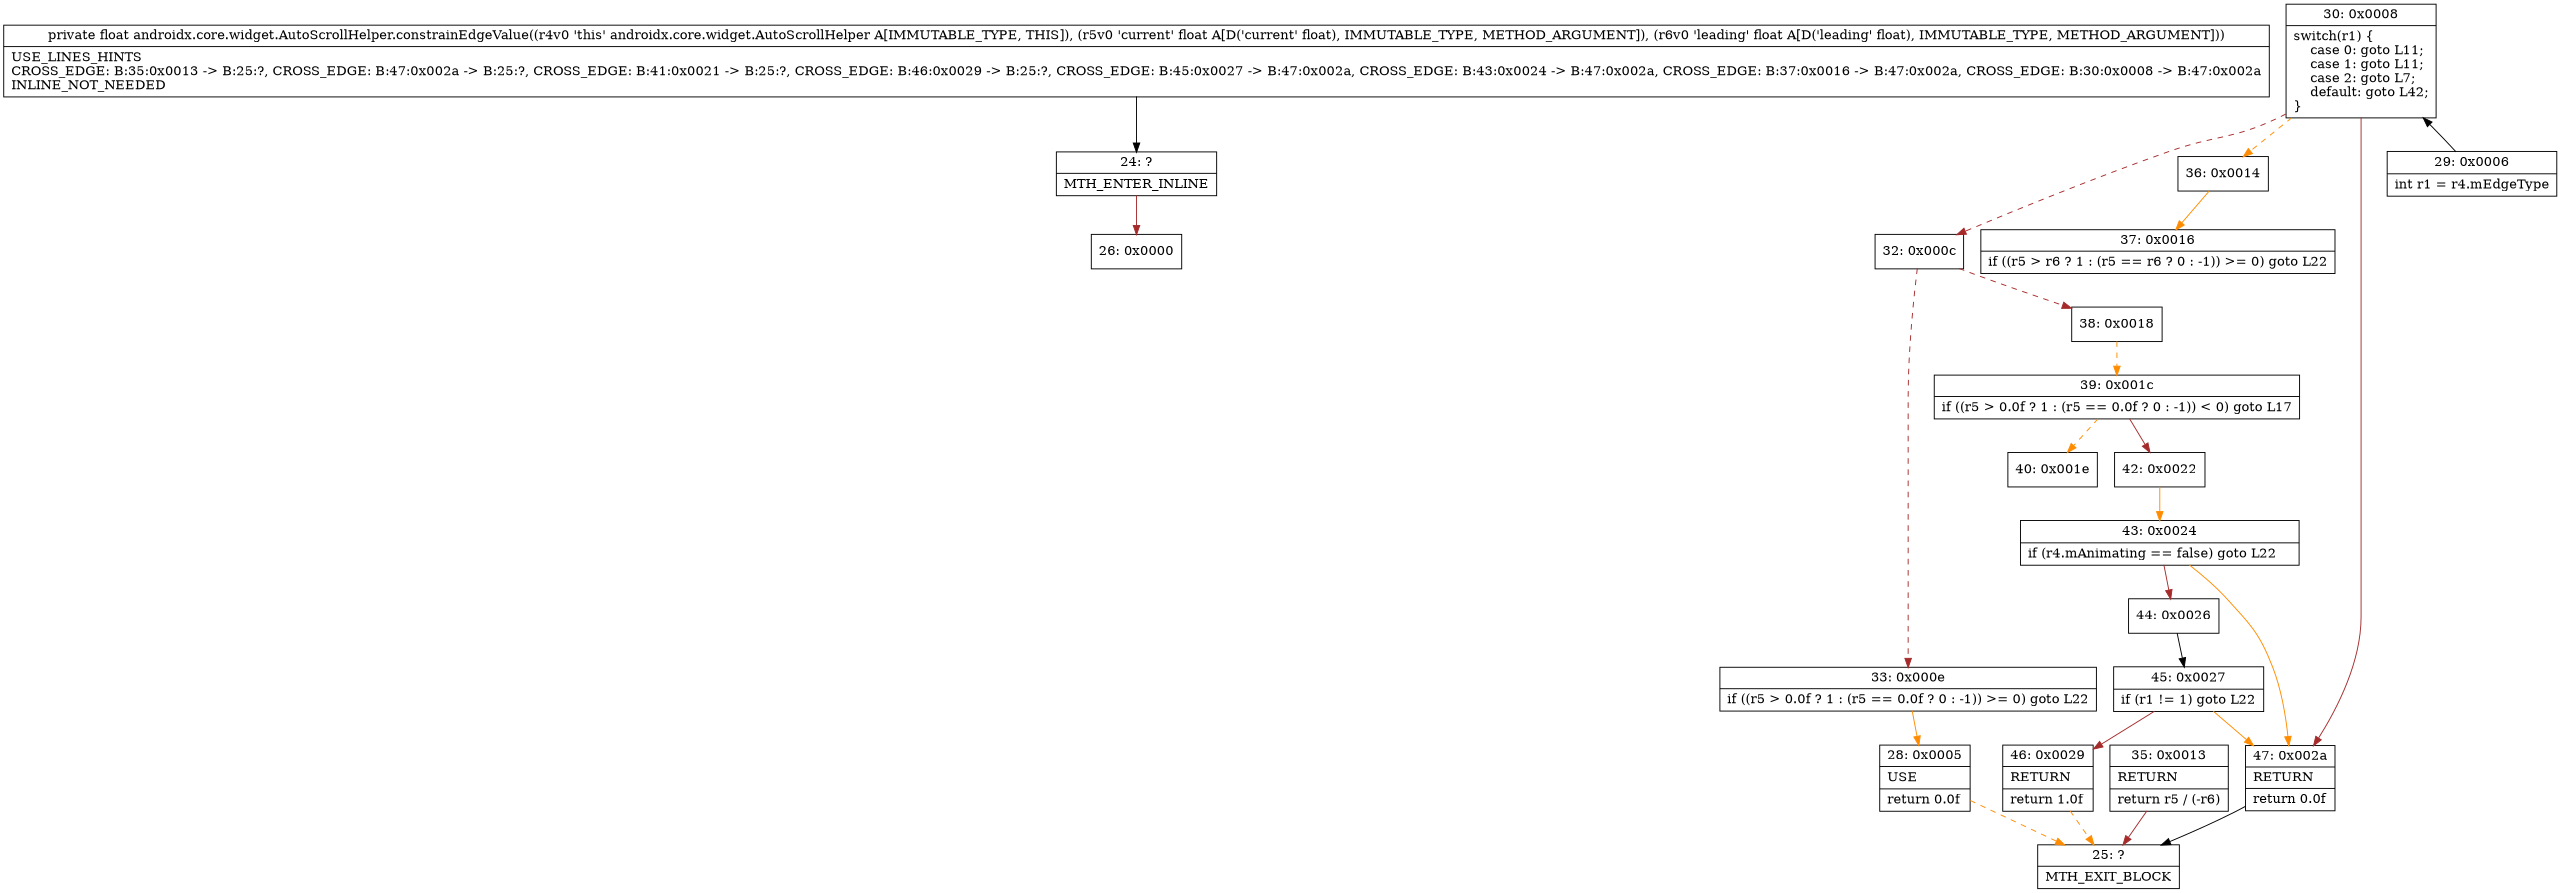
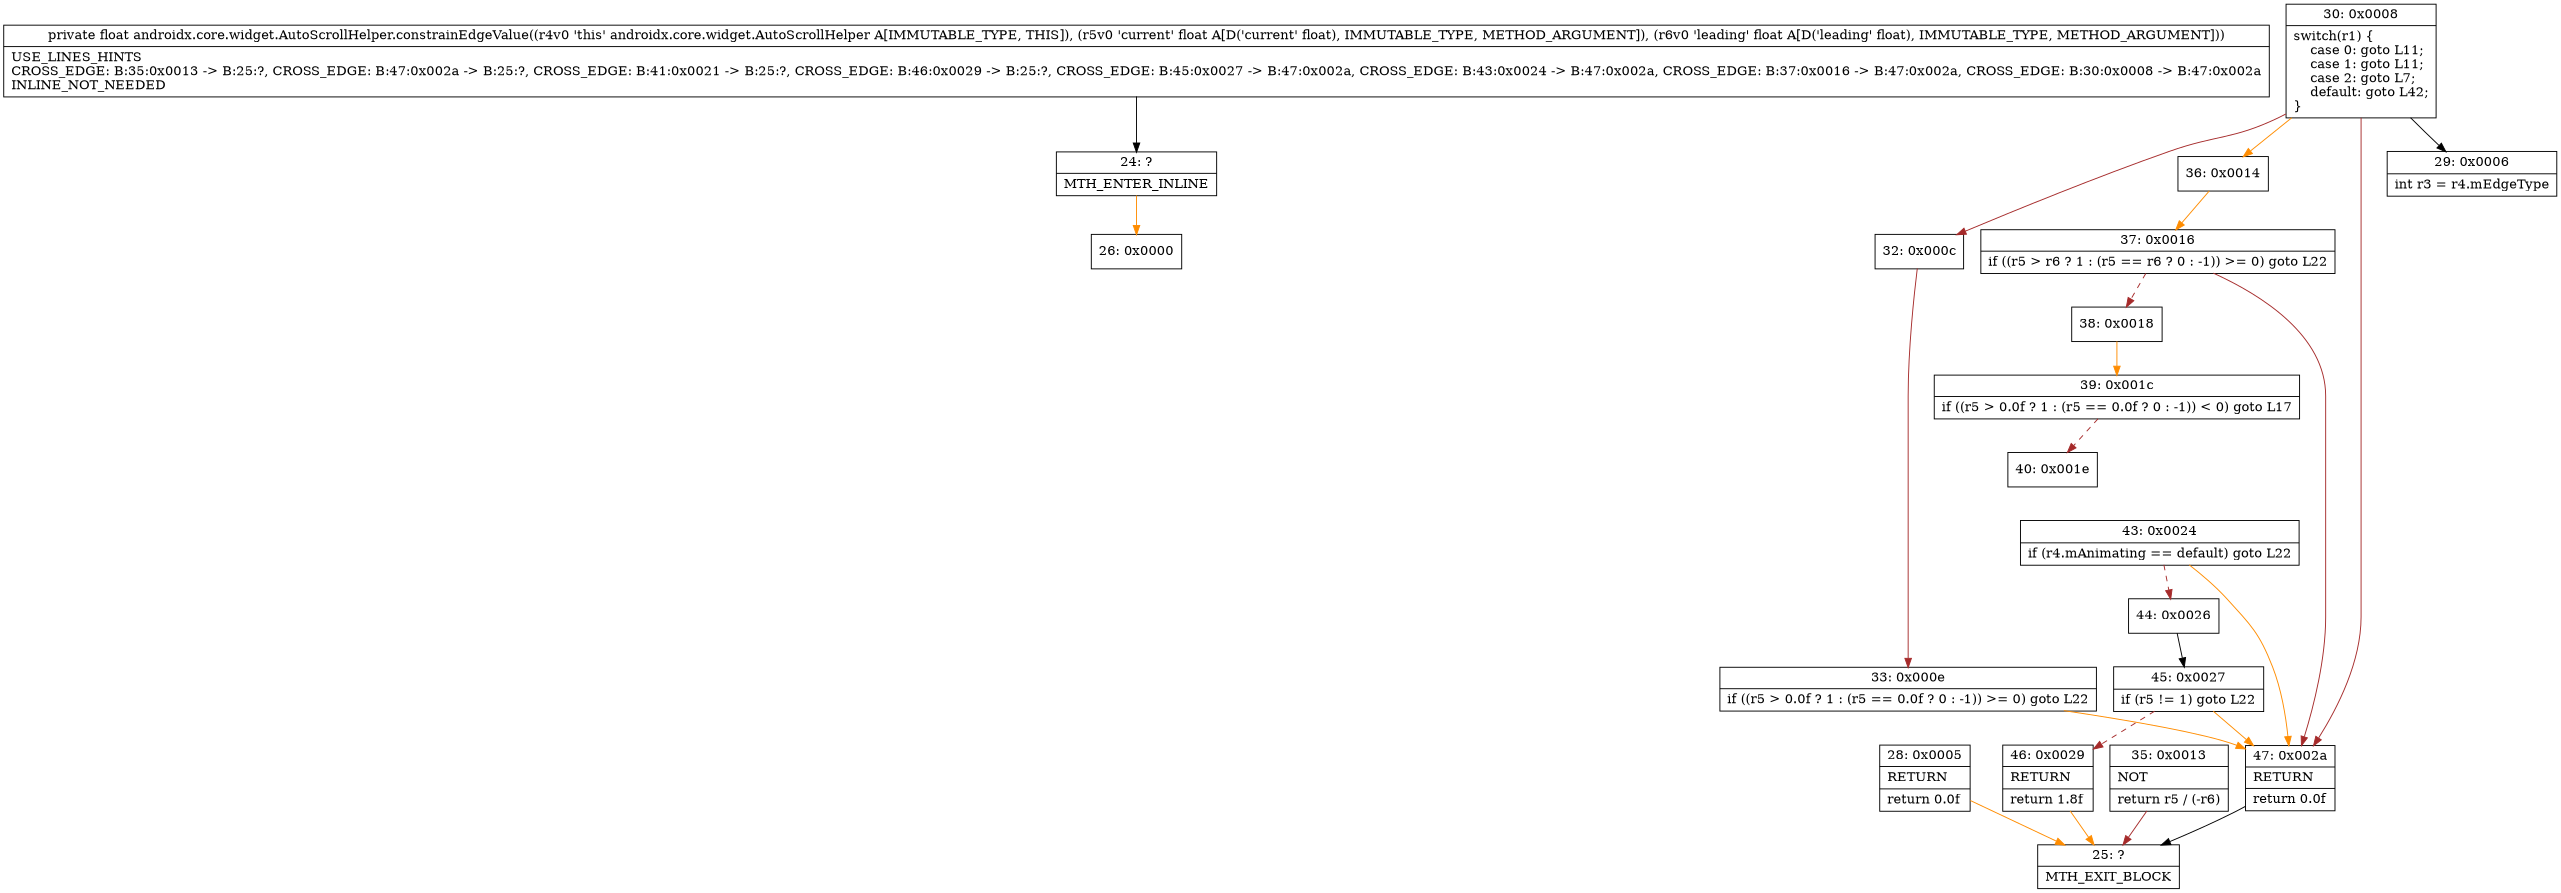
edge "30: 0x0008" -> "36: 0x0014": style dashed -> solid
edge "29: 0x0006" -> "30: 0x0008": reversed
edge "30: 0x0008" -> "32: 0x000c": style dashed -> solid
node "29: 0x0006": text "int r1 = r4.mEdgeType" -> "int r3 = r4.mEdgeType"
edge "24: ?" -> "26: 0x0000": color brown -> darkorange
edge "32: 0x000c" -> "38: 0x0018": now "37: 0x0016" -> "38: 0x0018"
edge "38: 0x0018" -> "39: 0x001c": style dashed -> solid
edge "39: 0x001c" -> "40: 0x001e": color darkorange -> brown
edge "32: 0x000c" -> "33: 0x000e": style dashed -> solid
node "42: 0x0022": removed
edge "37: 0x0016" -> "47: 0x002a": added
node "43: 0x0024": text "if (r4.mAnimating == false) goto L22" -> "if (r4.mAnimating == default) goto L22"
edge "43: 0x0024" -> "44: 0x0026": style solid -> dashed
node "45: 0x0027": text "if (r1 != 1) goto L22" -> "if (r5 != 1) goto L22"
edge "33: 0x000e" -> "28: 0x0005": now "33: 0x000e" -> "47: 0x002a"
edge "45: 0x0027" -> "46: 0x0029": style solid -> dashed
node "28: 0x0005": text "USE" -> "RETURN"
node "35: 0x0013": text "RETURN" -> "NOT"
node "46: 0x0029": text "return 1.0f" -> "return 1.8f"
edge "28: 0x0005" -> "25: ?": style dashed -> solid
edge "46: 0x0029" -> "25: ?": style dashed -> solid
